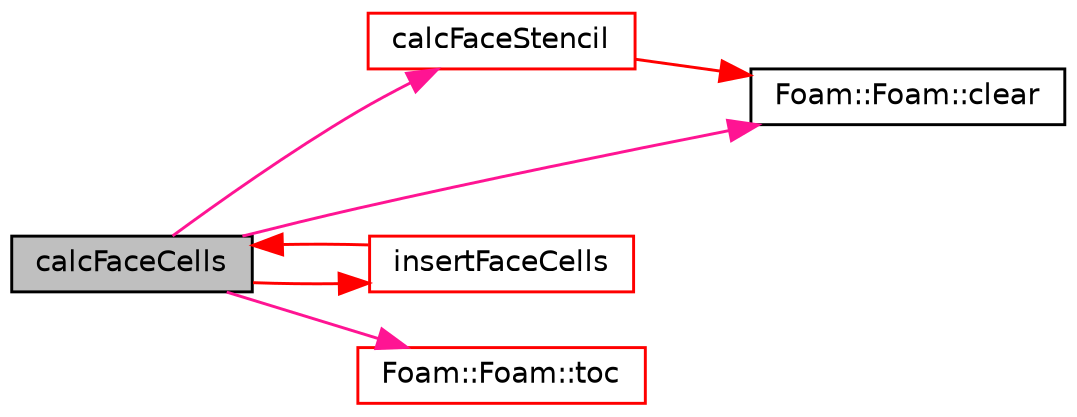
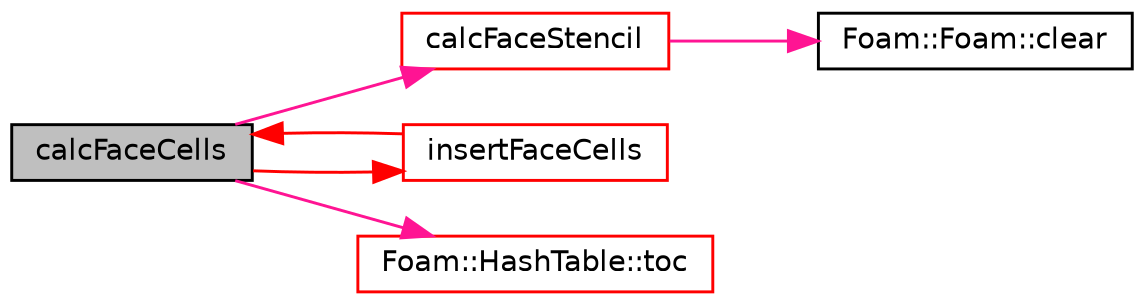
edge "calcFaceStencil" -> "Foam::Foam::clear": color red -> deeppink
edge "calcFaceCells" -> "Foam::Foam::clear": removed
node "Foam::Foam::toc": label "Foam::Foam::toc" -> "Foam::HashTable::toc"
